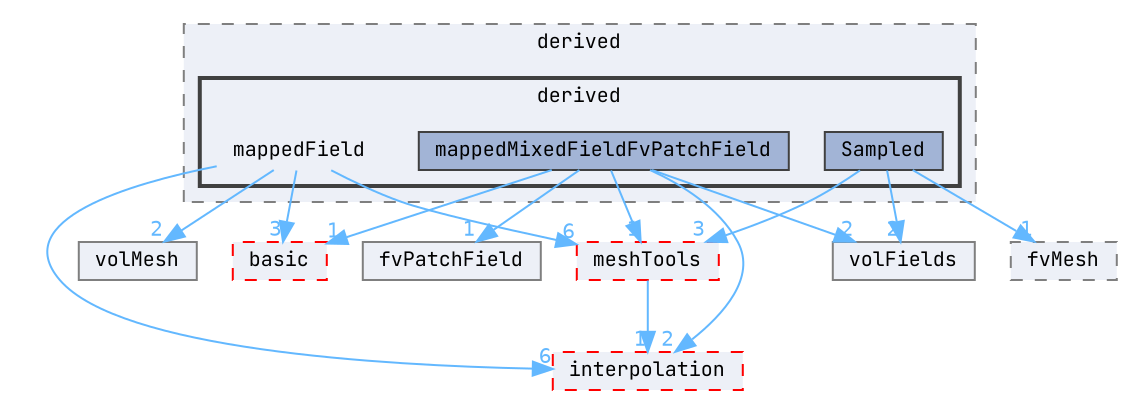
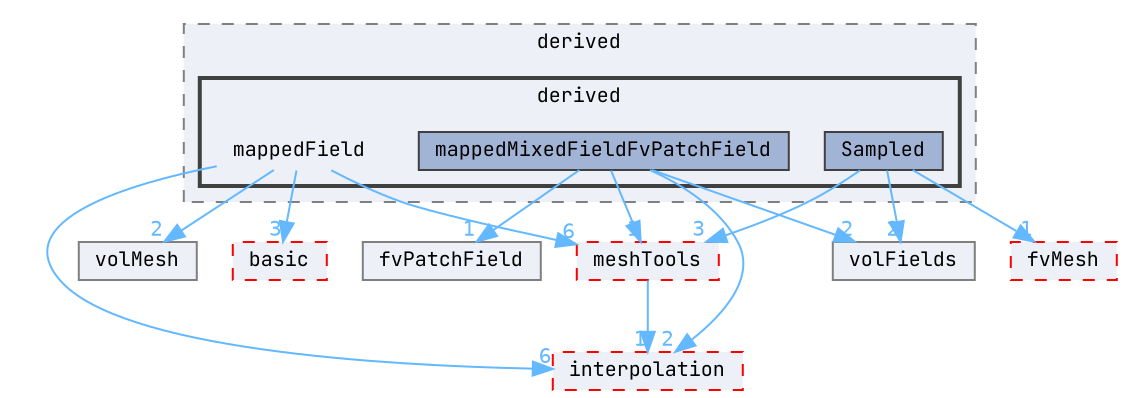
edge "mappedMixedFieldFvPatchField" -> "basic": removed
node "fvMesh": color grey50 -> red
